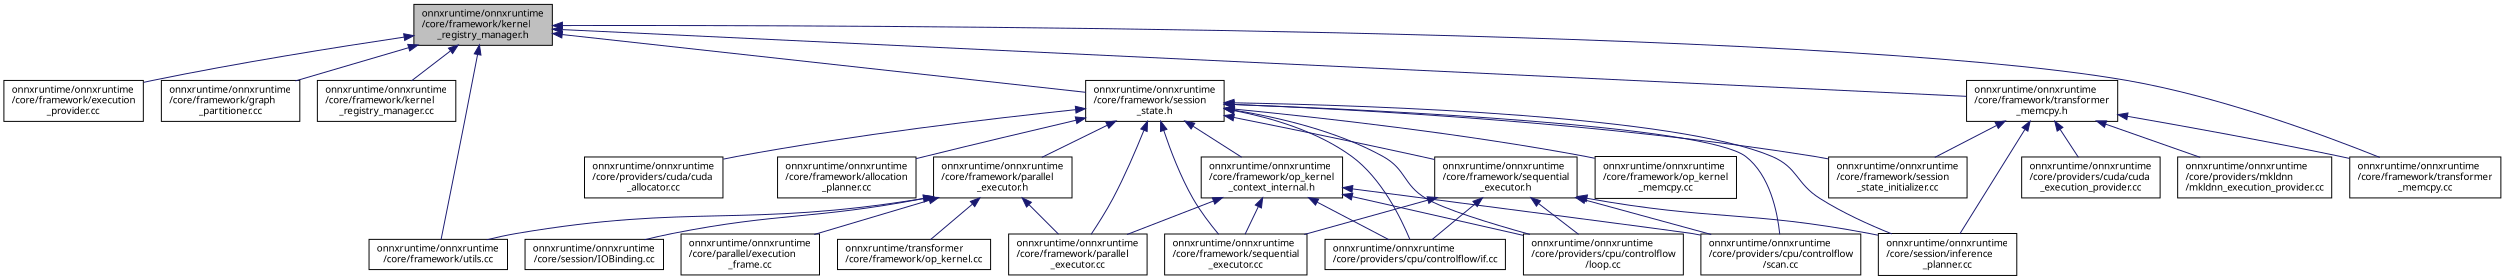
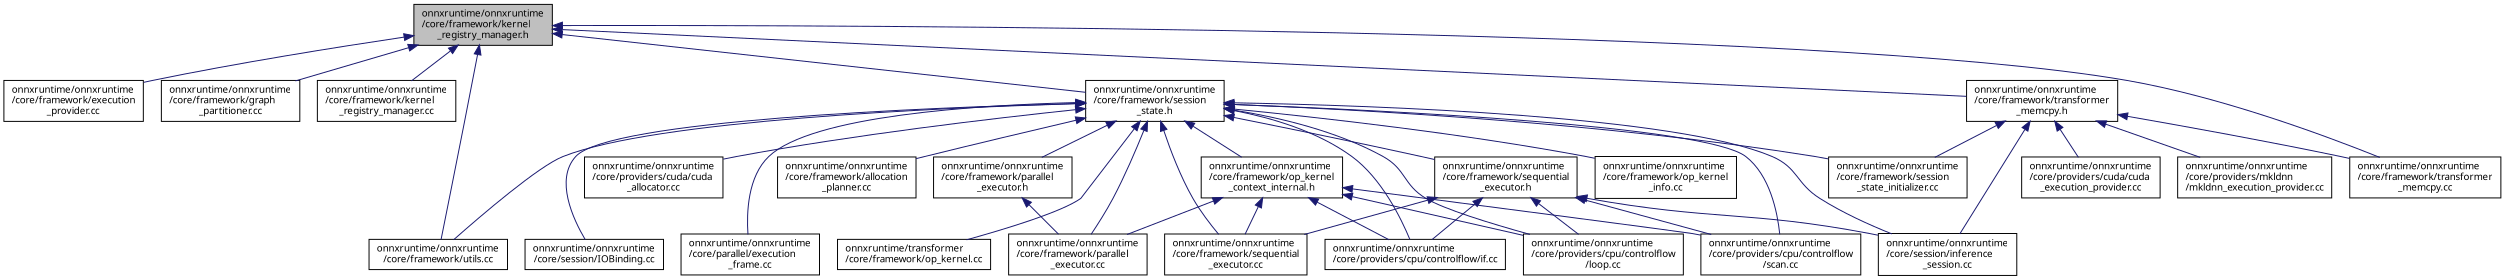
node "onnxruntime/onnxruntime /core/framework/op_kernel _memcpy.cc": label "onnxruntime/onnxruntime /core/framework/op_kernel _memcpy.cc" -> "onnxruntime/onnxruntime /core/framework/op_kernel _info.cc"
edge "onnxruntime/onnxruntime /core/framework/utils.cc" -> "onnxruntime/onnxruntime /core/framework/parallel _executor.h": now "onnxruntime/onnxruntime /core/framework/utils.cc" -> "onnxruntime/onnxruntime /core/framework/session _state.h"
edge "onnxruntime/onnxruntime /core/parallel/execution _frame.cc" -> "onnxruntime/onnxruntime /core/framework/parallel _executor.h": now "onnxruntime/onnxruntime /core/parallel/execution _frame.cc" -> "onnxruntime/onnxruntime /core/framework/session _state.h"
edge "onnxruntime/onnxruntime /core/session/IOBinding.cc" -> "onnxruntime/onnxruntime /core/framework/parallel _executor.h": now "onnxruntime/onnxruntime /core/session/IOBinding.cc" -> "onnxruntime/onnxruntime /core/framework/session _state.h"
edge "onnxruntime/transformer /core/framework/op_kernel.cc" -> "onnxruntime/onnxruntime /core/framework/parallel _executor.h": now "onnxruntime/transformer /core/framework/op_kernel.cc" -> "onnxruntime/onnxruntime /core/framework/session _state.h"
node "onnxruntime/onnxruntime /core/session/inference _planner.cc": label "onnxruntime/onnxruntime /core/session/inference _planner.cc" -> "onnxruntime/onnxruntime /core/session/inference _session.cc"
